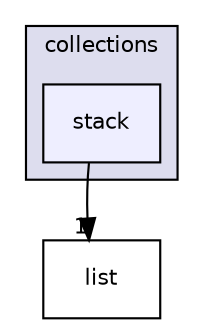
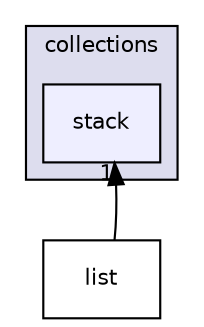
edge "stack" -> "list": reversed
